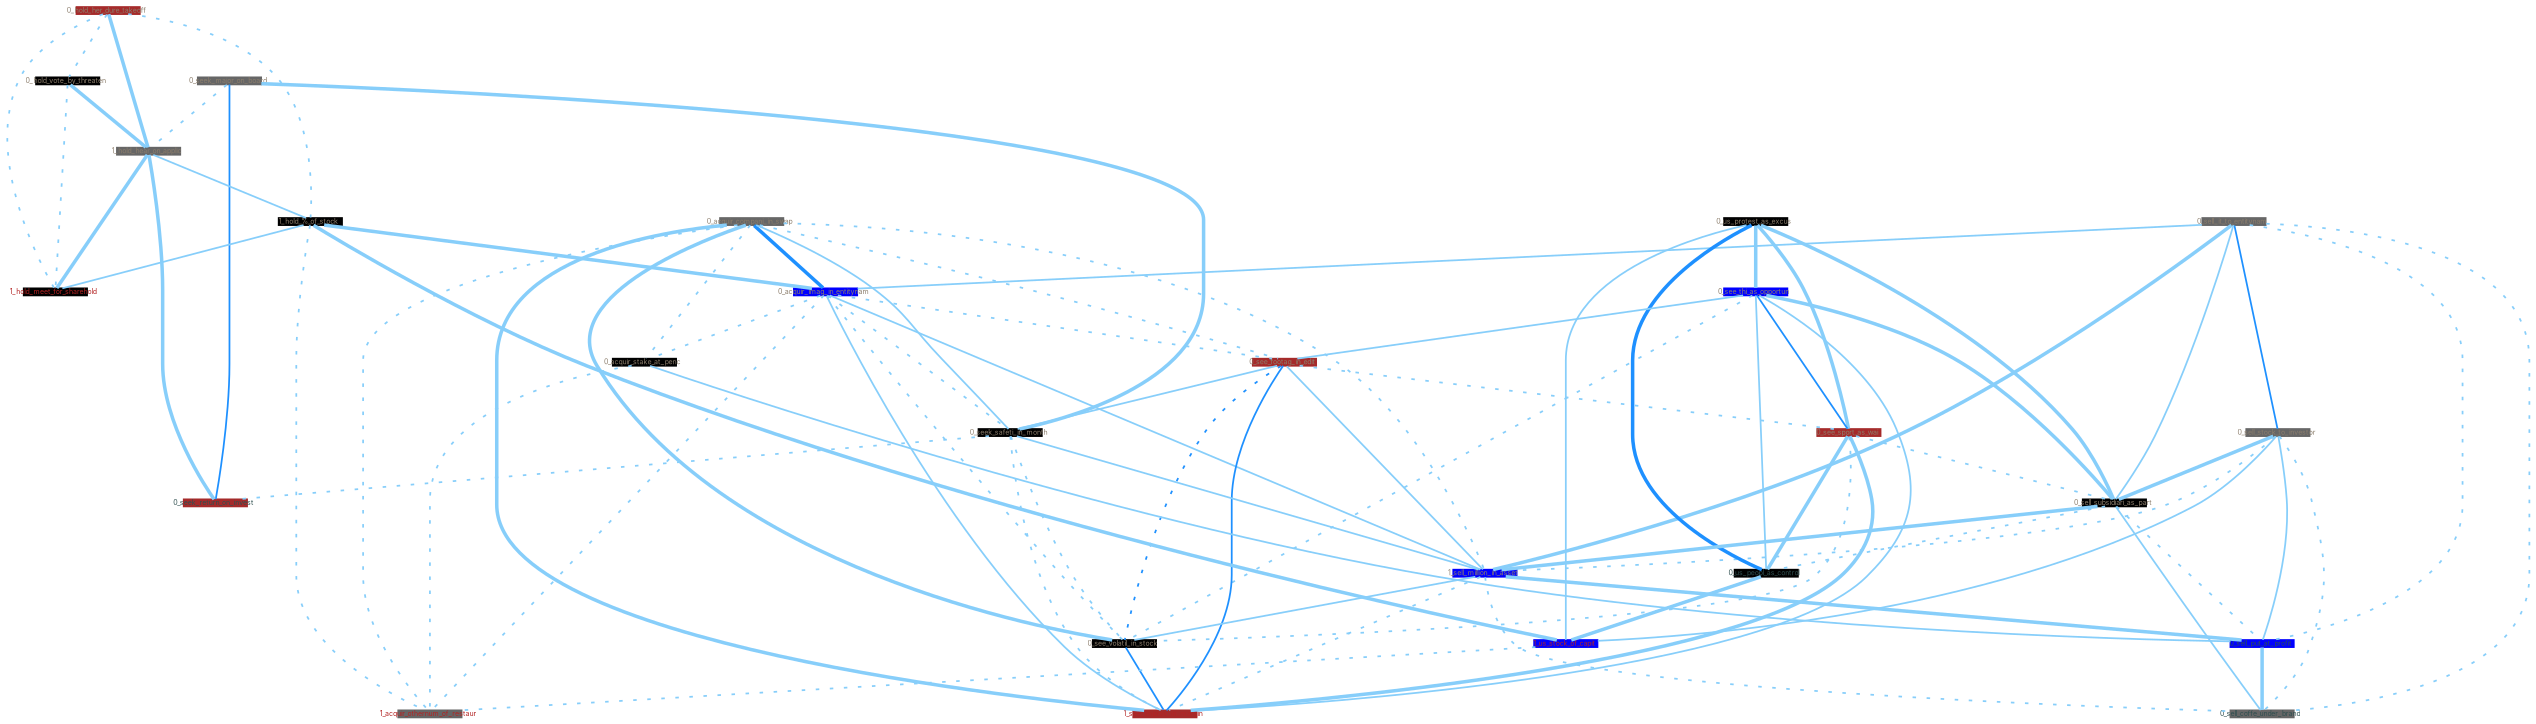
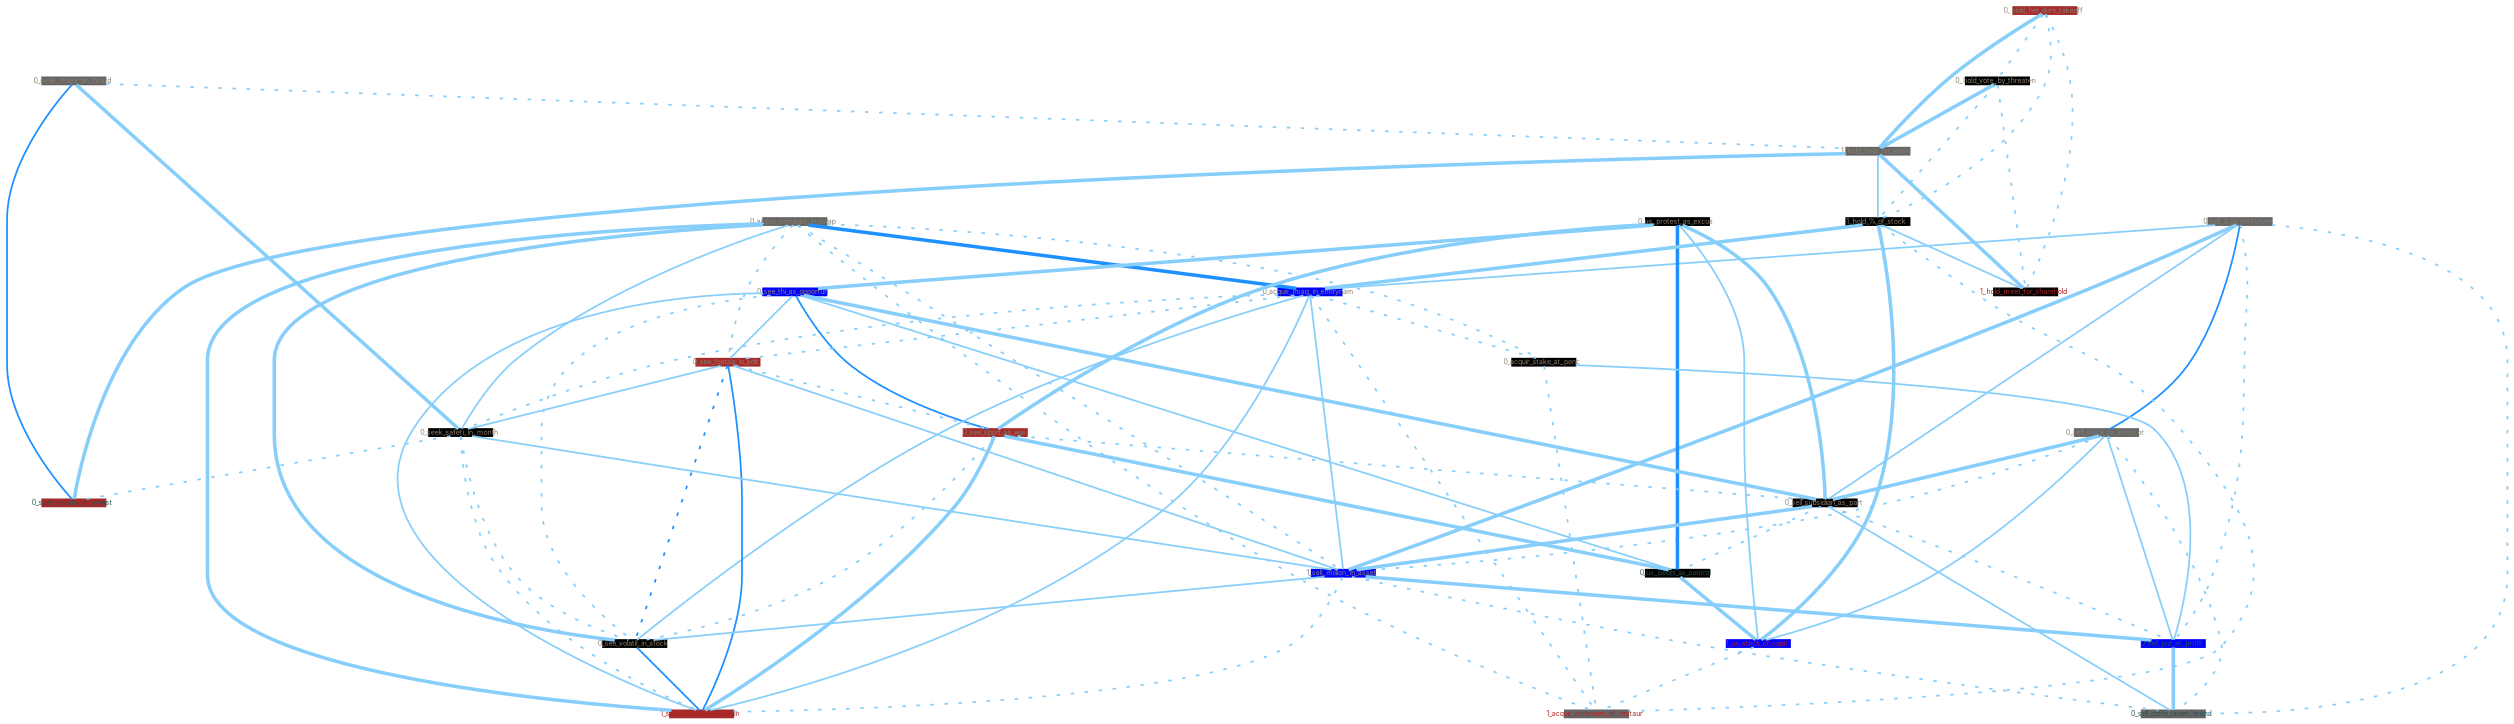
edge "0_hold_vote_by_threaten" -- "1_hold_%_of_stock": added
edge "0_acquir_imag_in_entitynam" -- "0_see_volatil_in_stock": style dotted -> solid
